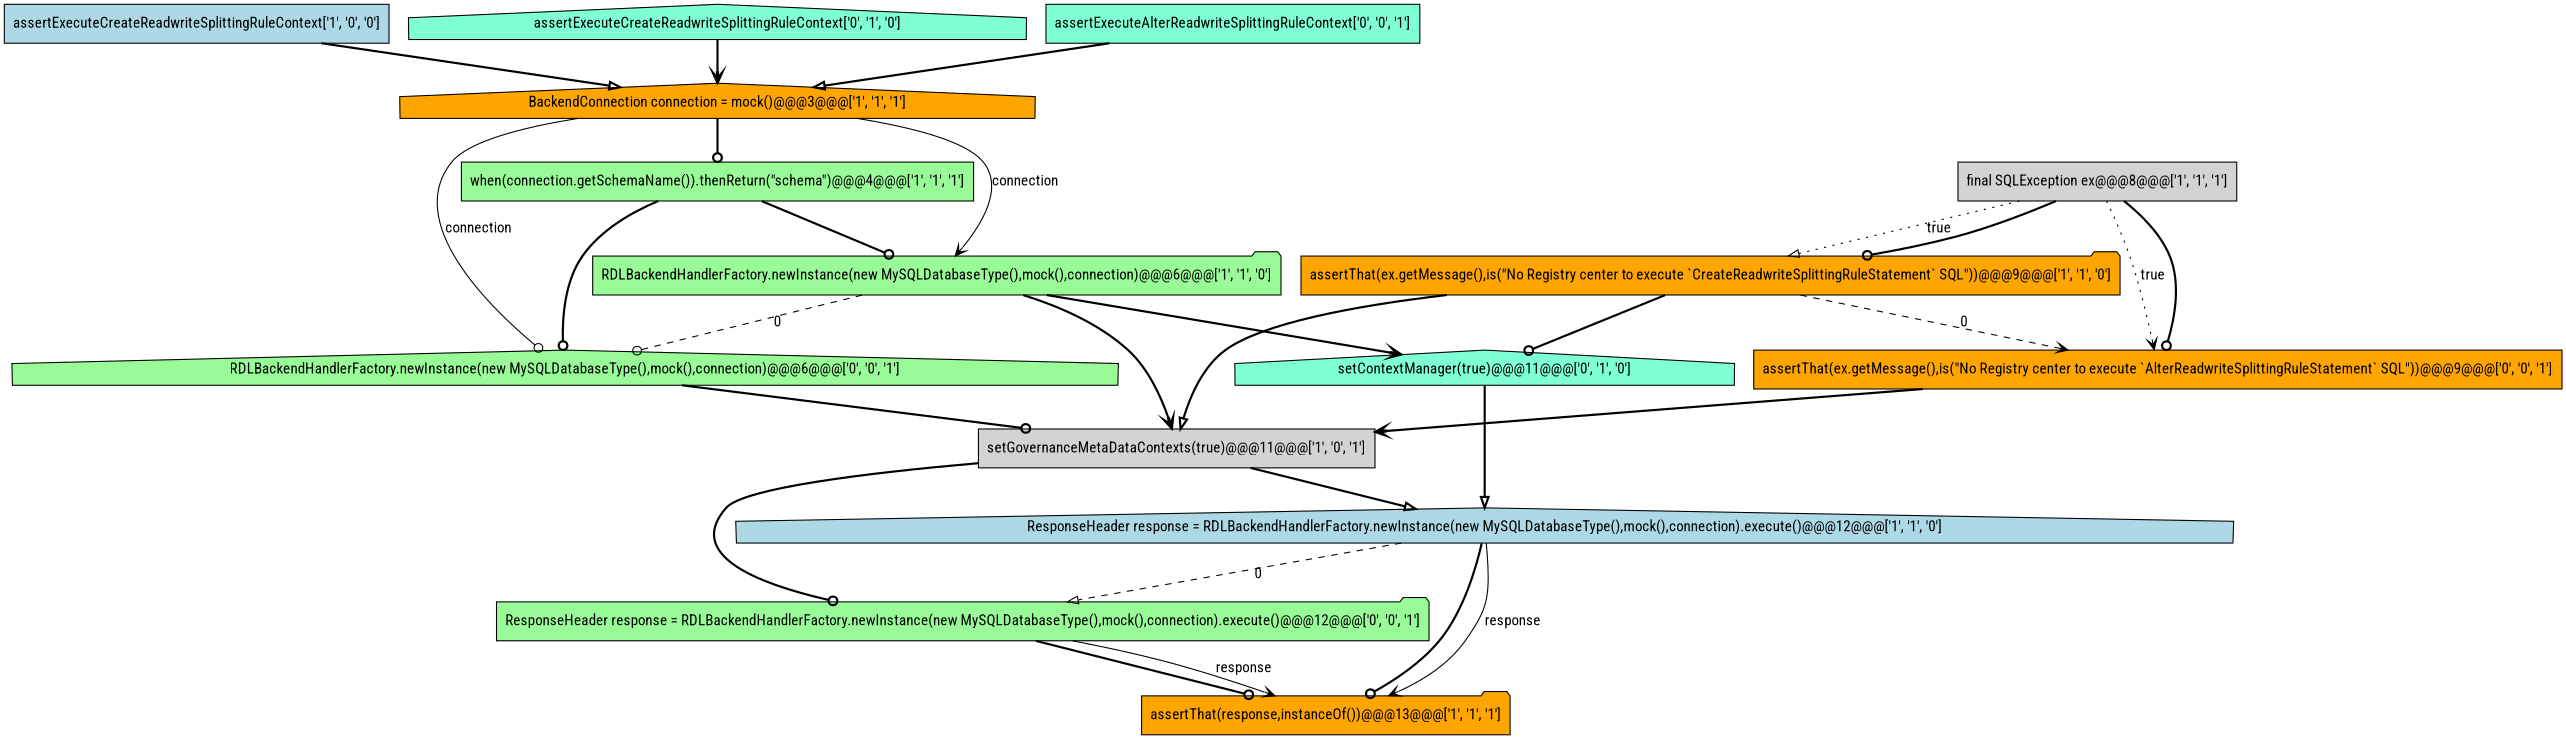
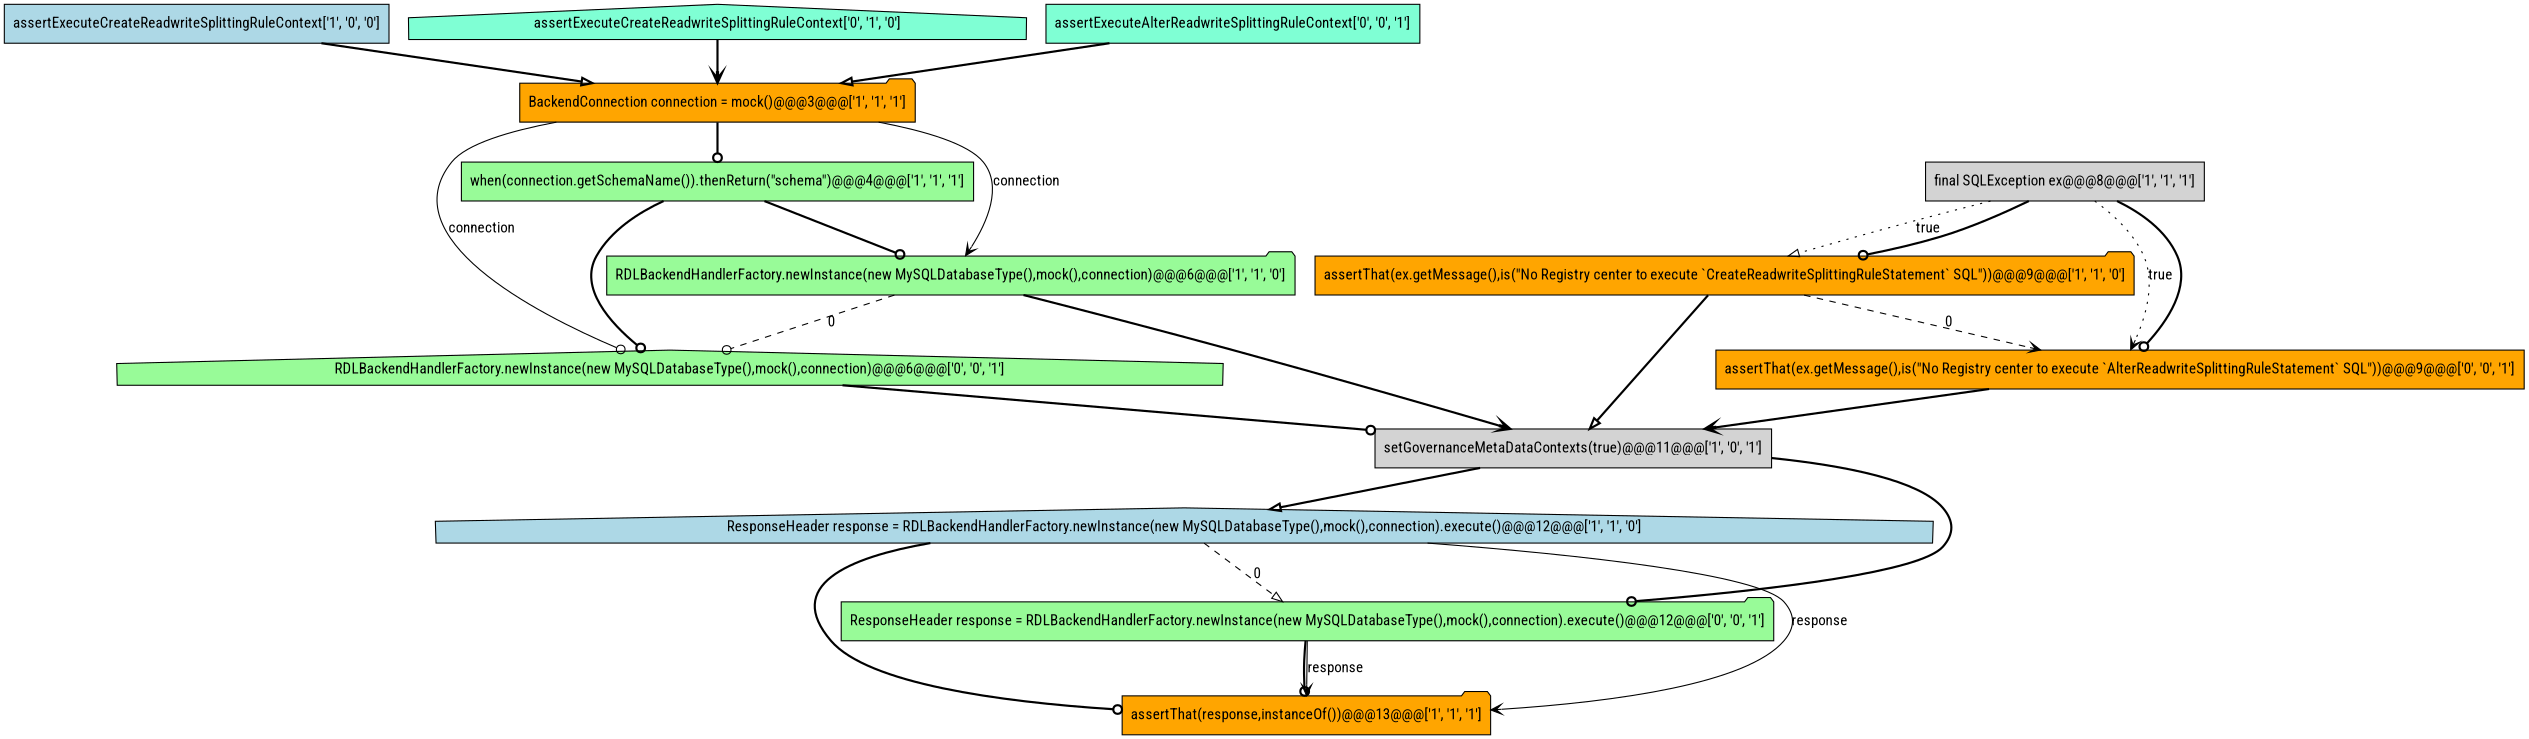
node "BackendConnection connection = mock()@@@3@@@['1', '1', '1']": shape house -> folder
node "setContextManager(true)@@@11@@@['0', '1', '0']": removed
